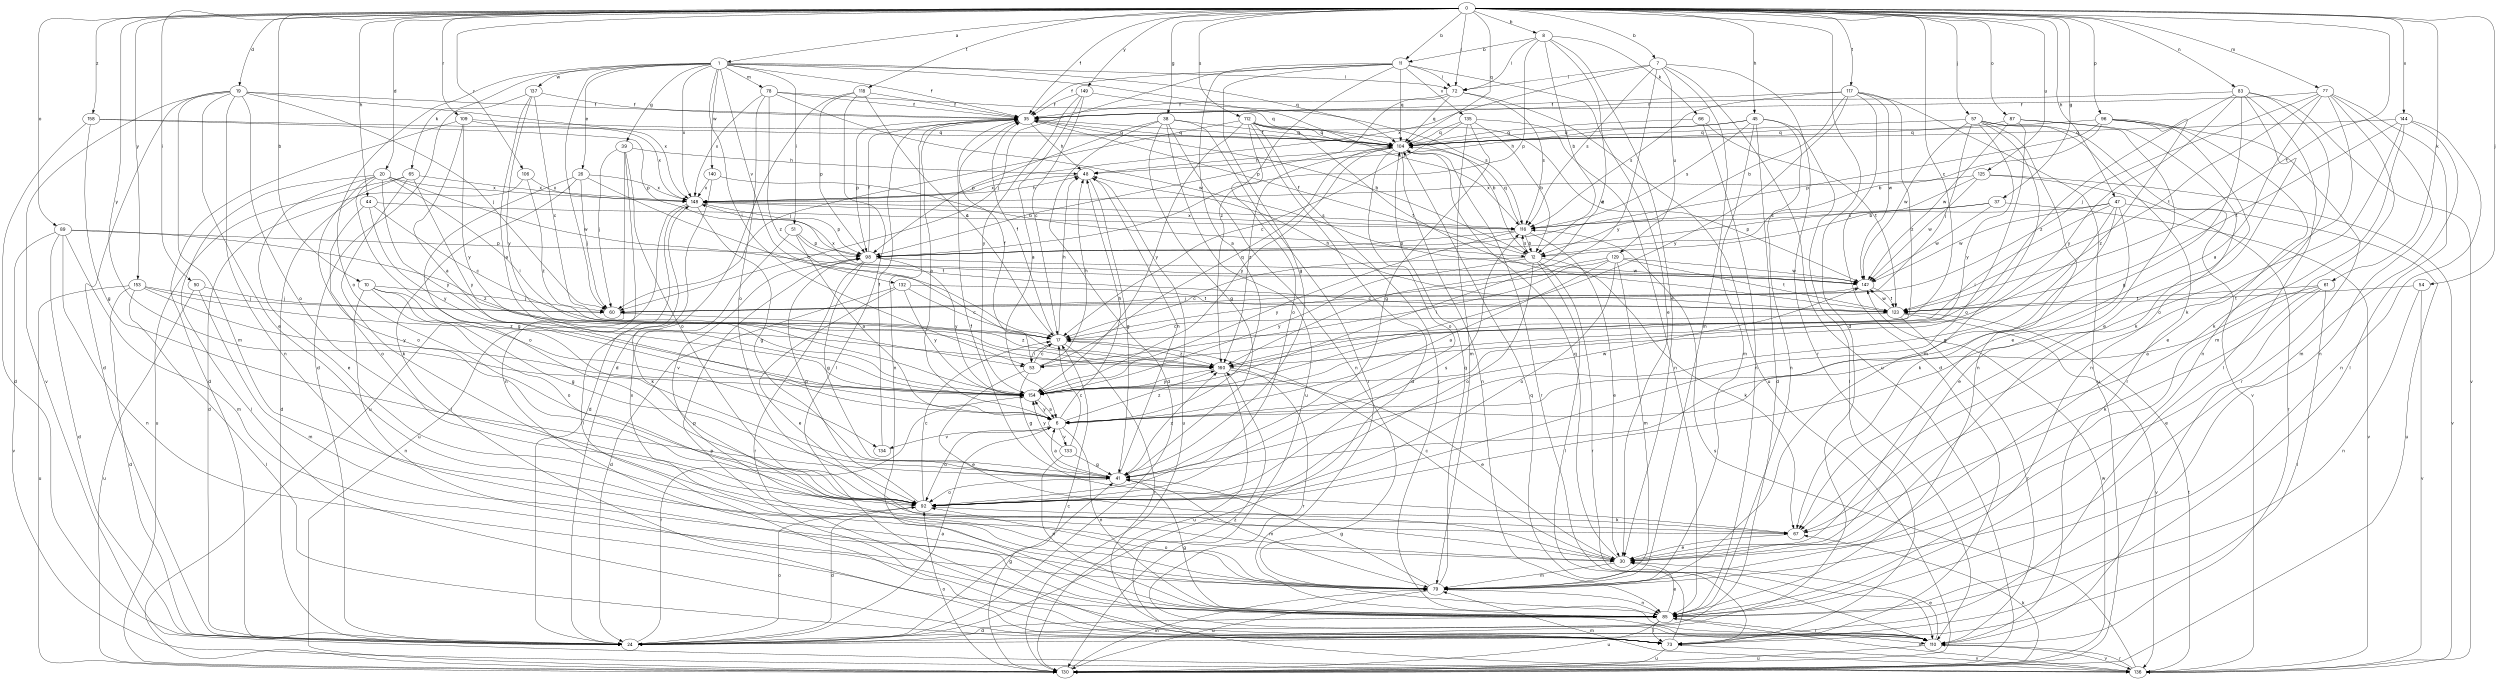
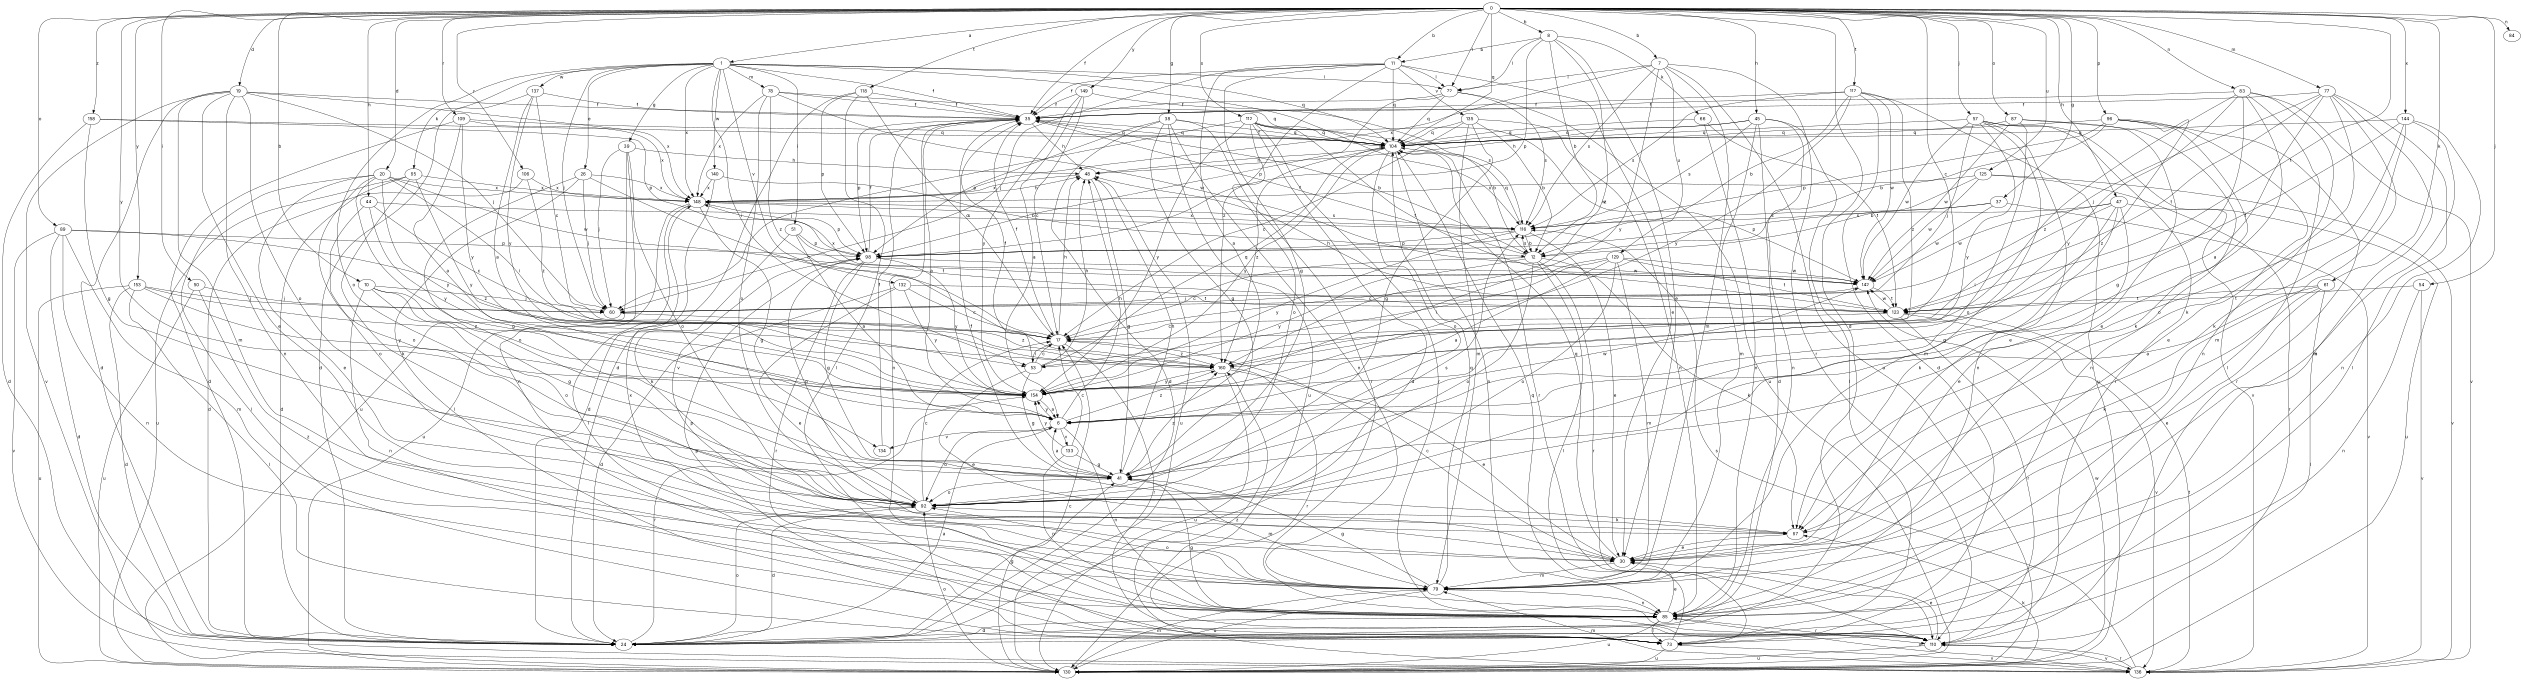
node "84": added
edge "50" -> "79": label "m" -> "z"
